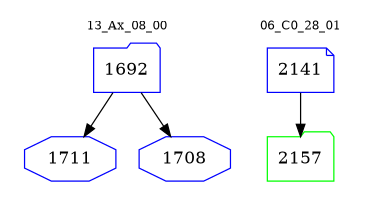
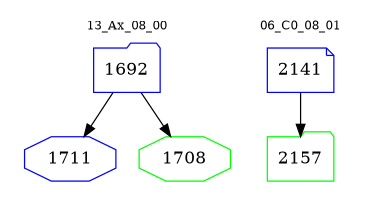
cluster "06_C0_28_01": label "06_C0_28_01" -> "06_C0_08_01"
node "1708": color blue -> green
